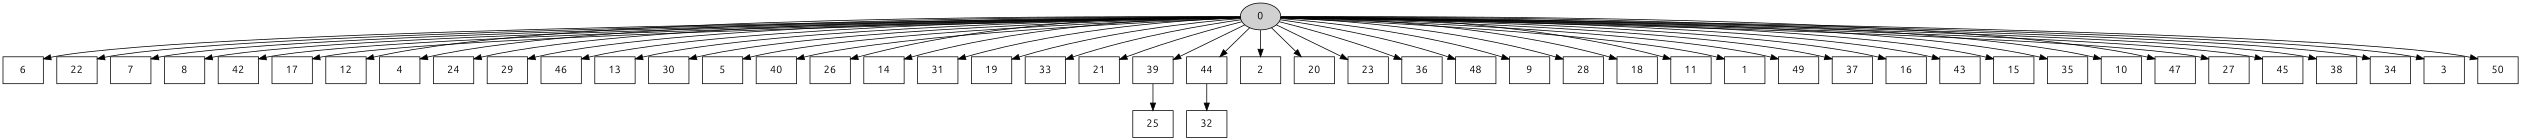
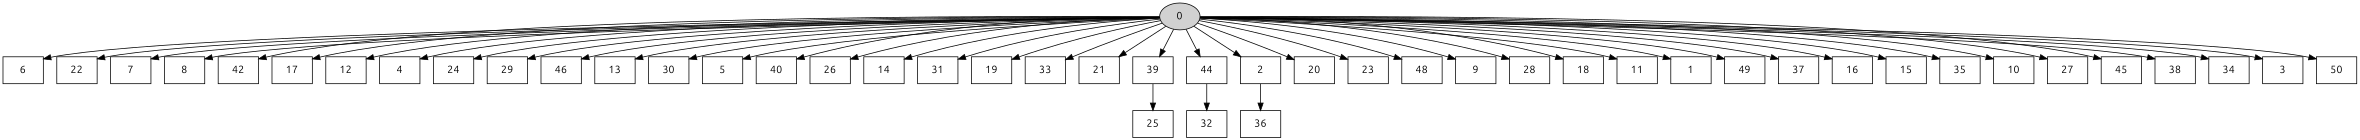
edge "0" -> "36": now "2" -> "36"
node "43": removed
node "47": removed
